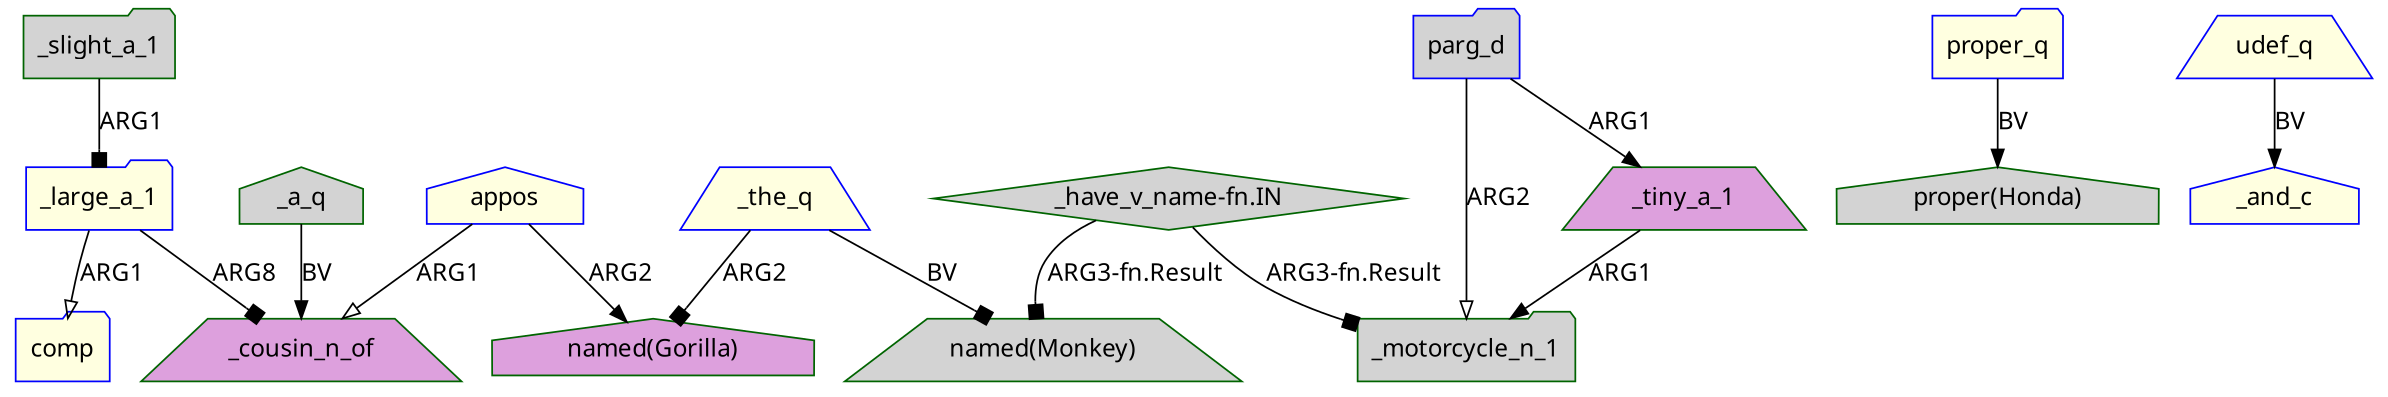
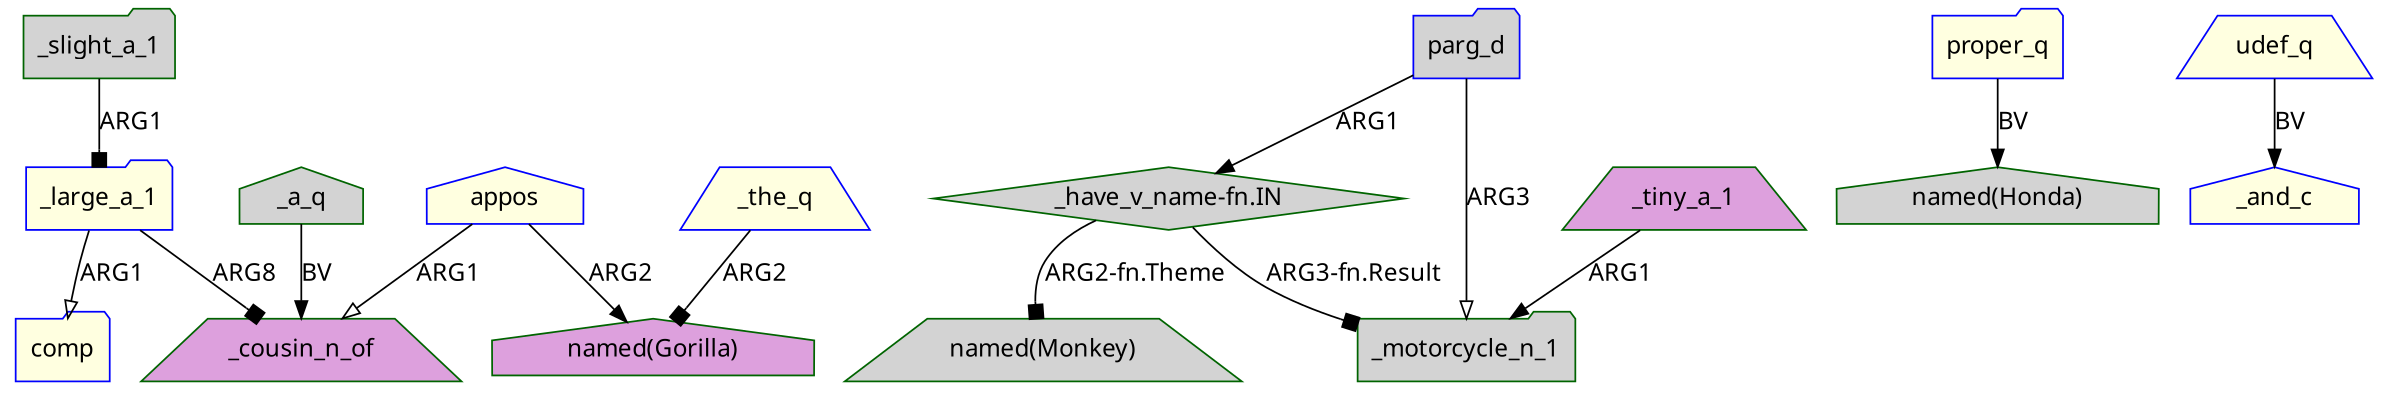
edge "parg_d" -> "_tiny_a_1": now "parg_d" -> "_have_v_name-fn.IN"
edge "parg_d" -> "_motorcycle_n_1": label "ARG2" -> "ARG3"
node "proper(Honda)": label "proper(Honda)" -> "named(Honda)"
edge "_the_q" -> "named(Monkey)": removed, label "BV"
edge "_have_v_name-fn.IN" -> "named(Monkey)": label "ARG3-fn.Result" -> "ARG2-fn.Theme"
